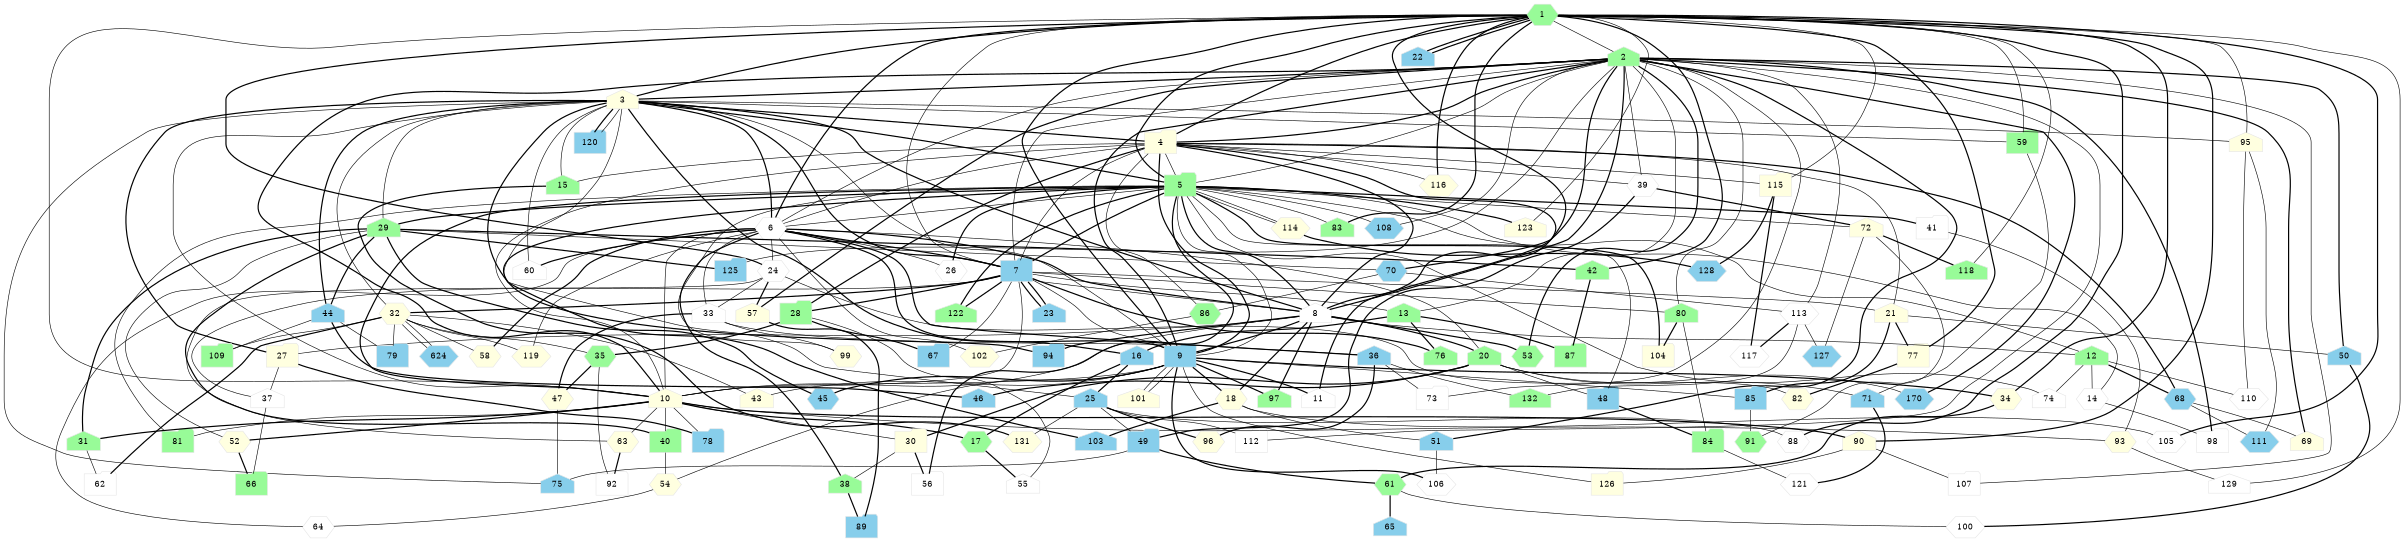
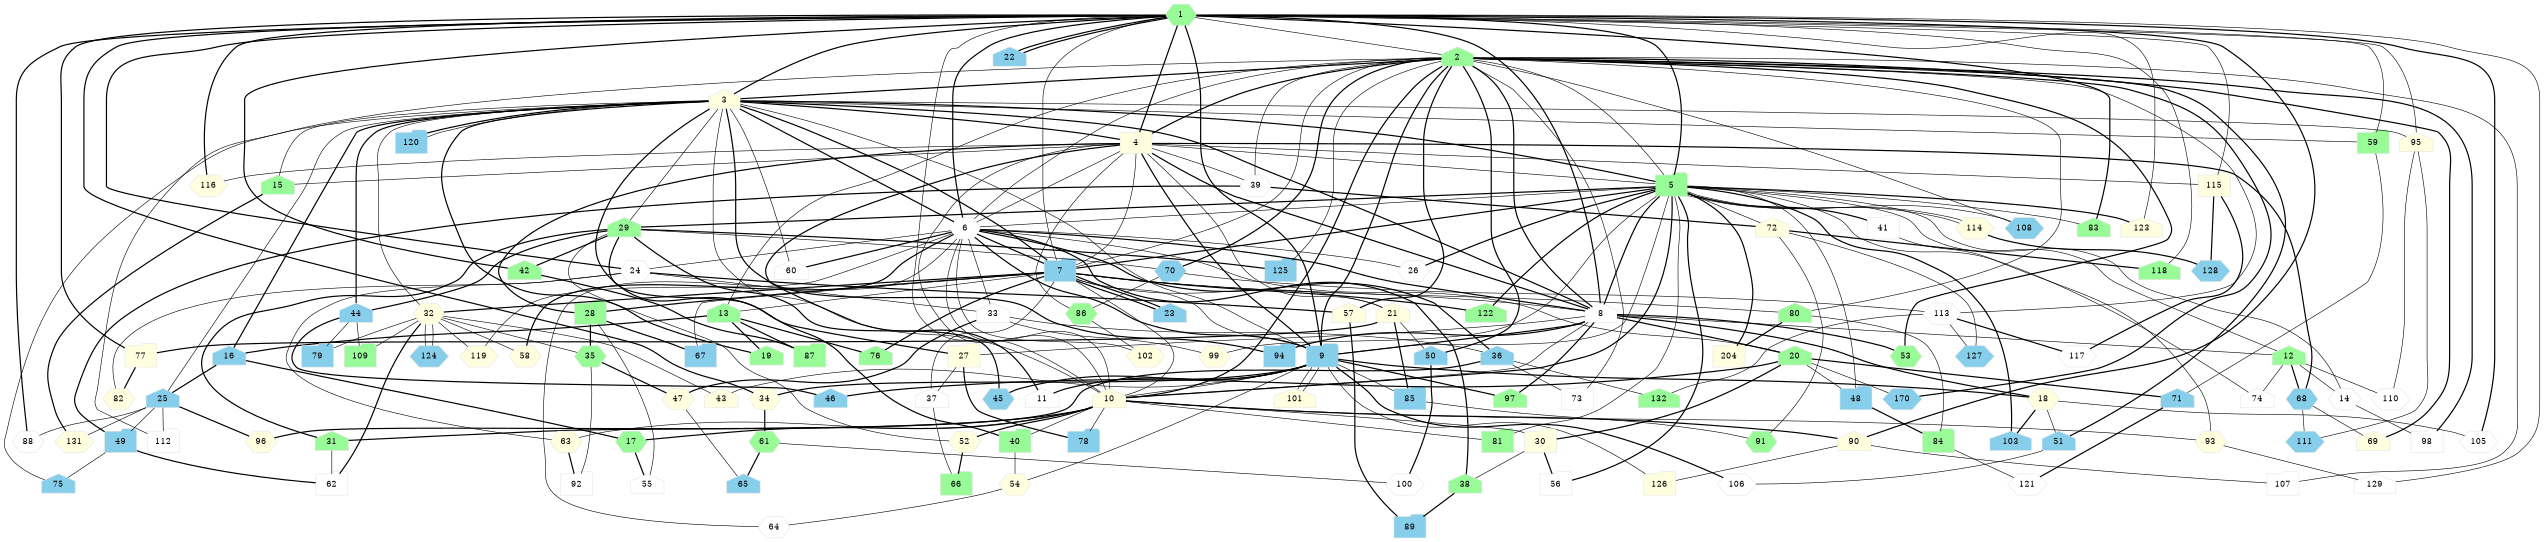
node "624": label "624" -> "124"
node "19": added
node "104": label "104" -> "204"
edge "20" -- "71": style solid -> bold
edge "47" -- "75": now "47" -- "65"
edge "49" -- "61": now "49" -- "62"
